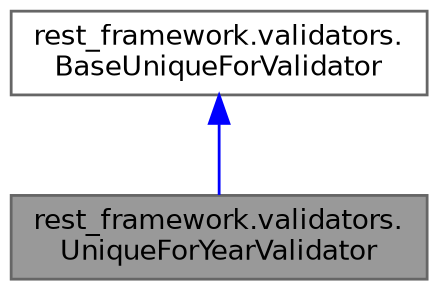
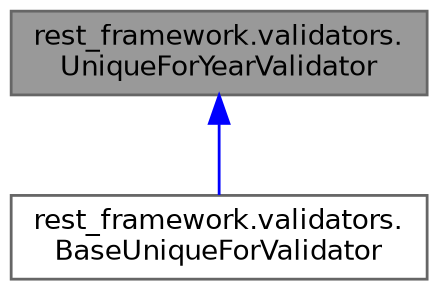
edge "rest_framework.validators. UniqueForYearValidator" -> "rest_framework.validators. BaseUniqueForValidator": reversed
